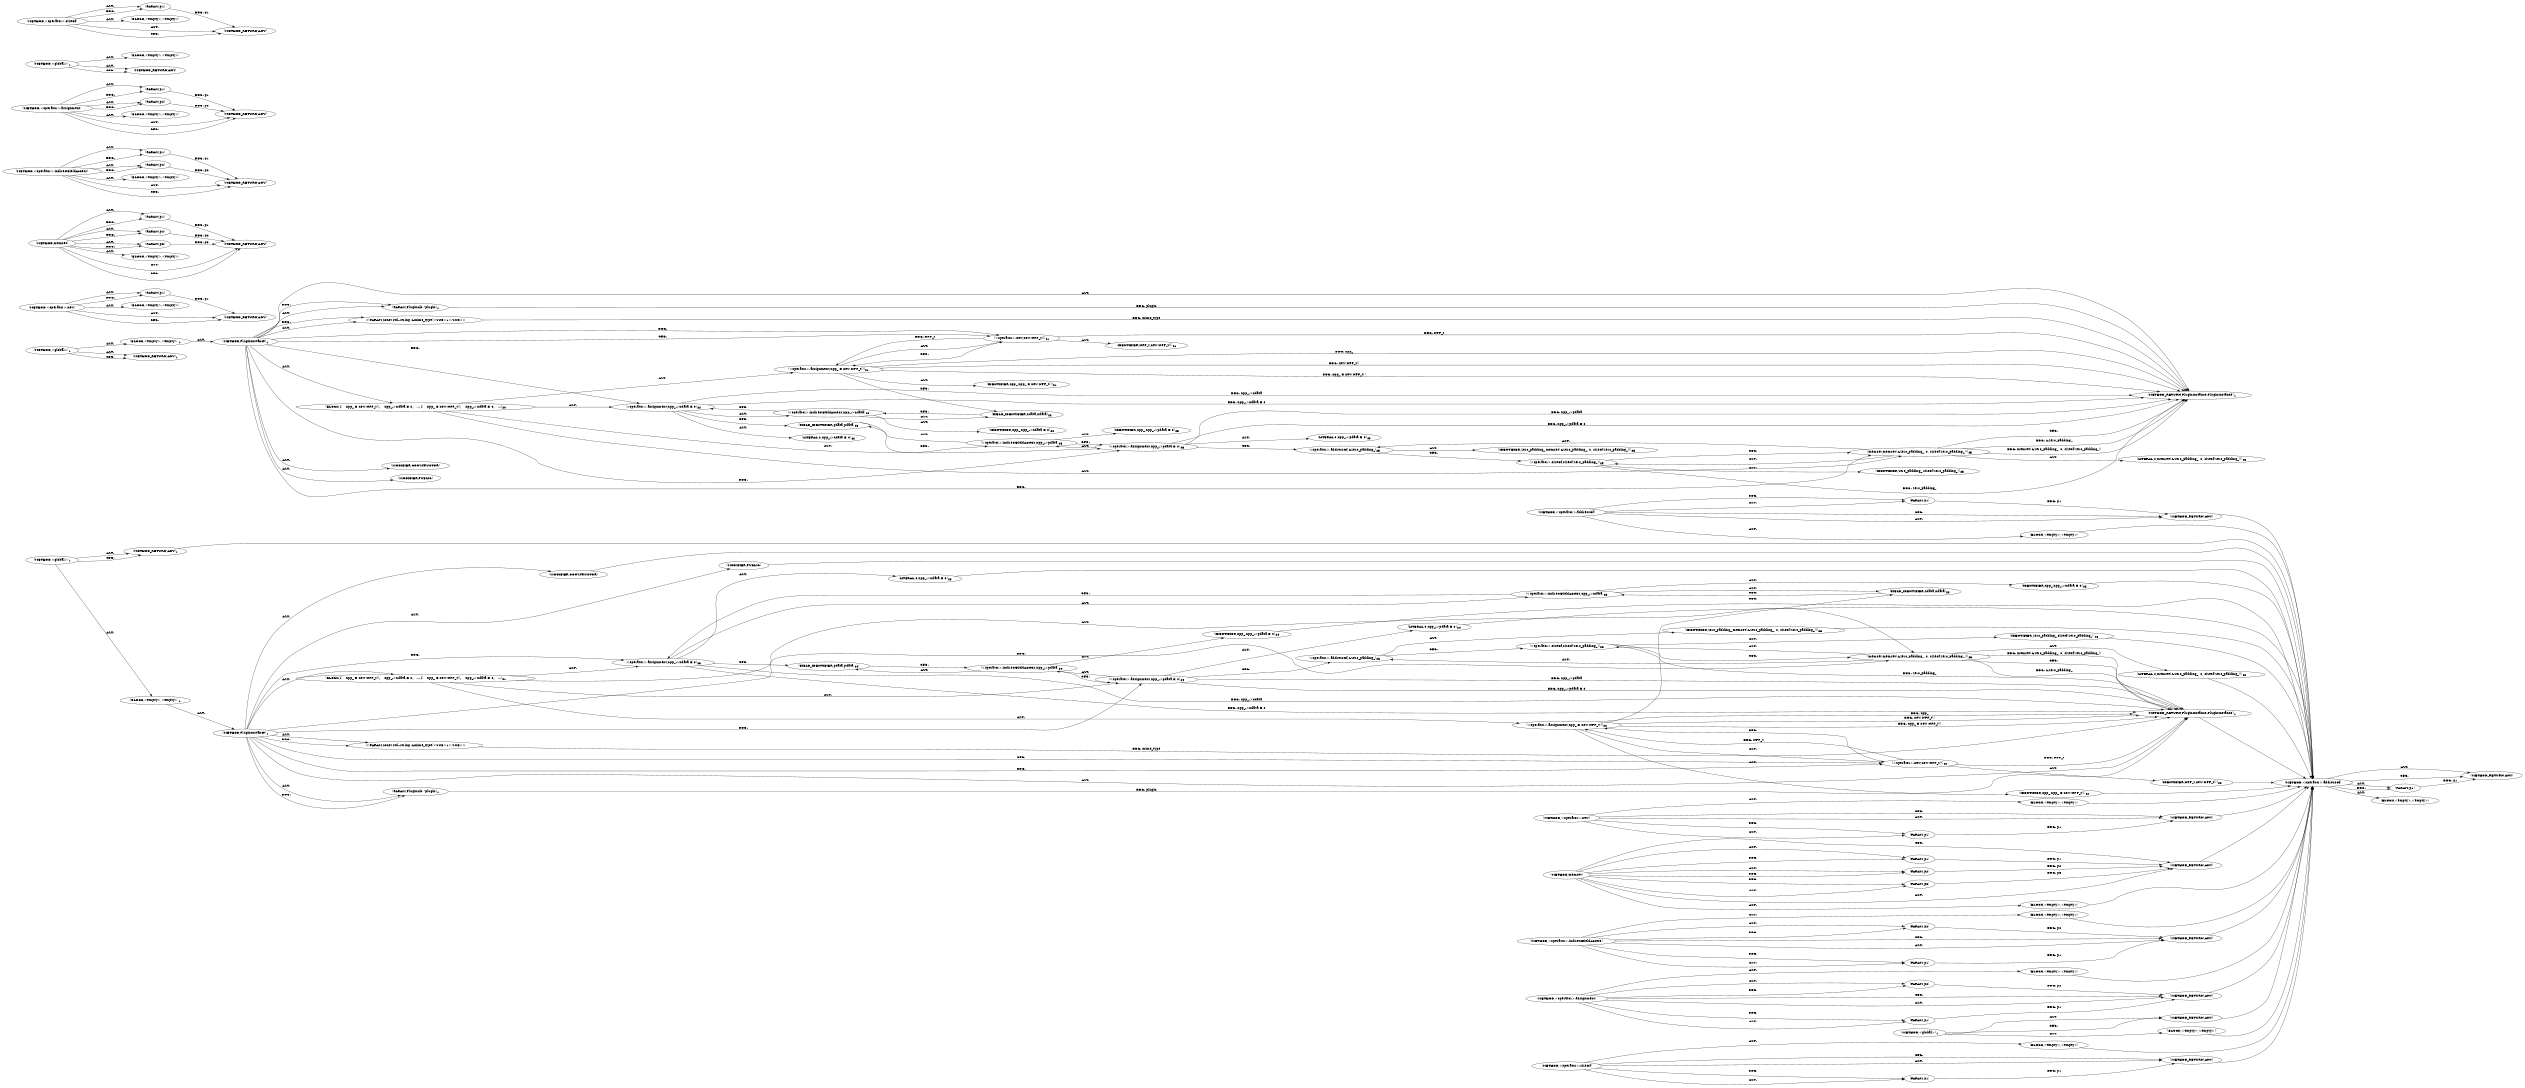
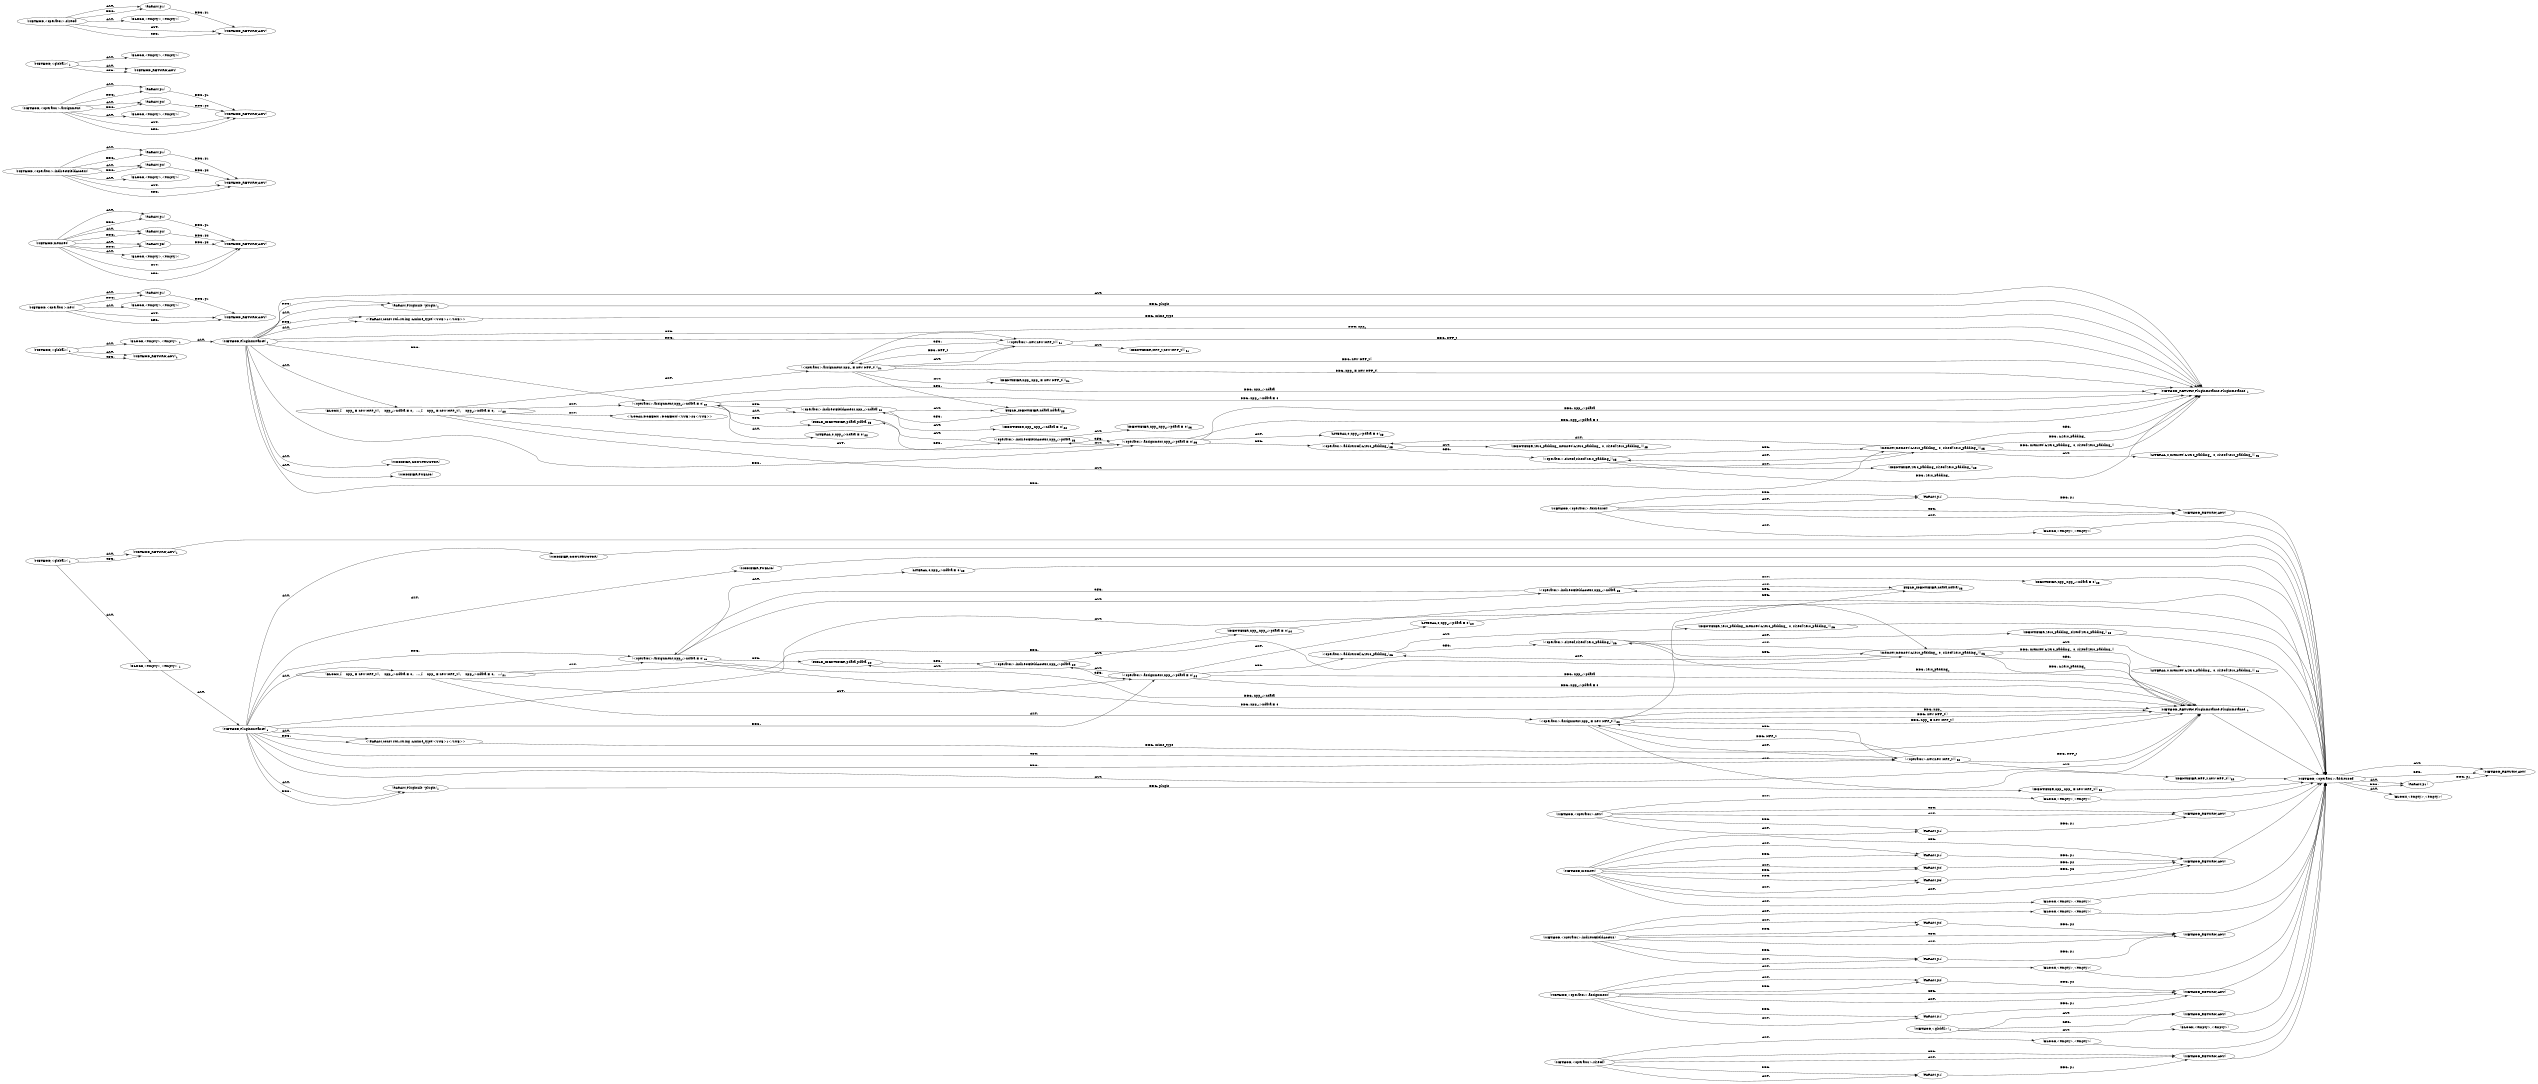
node "<(LOCAL,DCHECK : DCHECK)<SUB>26</SUB>>": added
